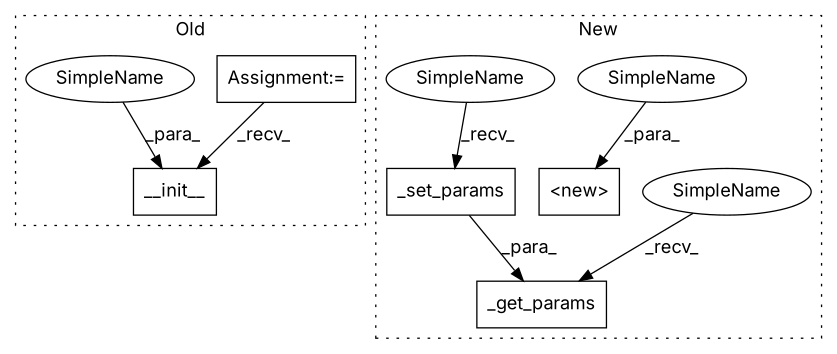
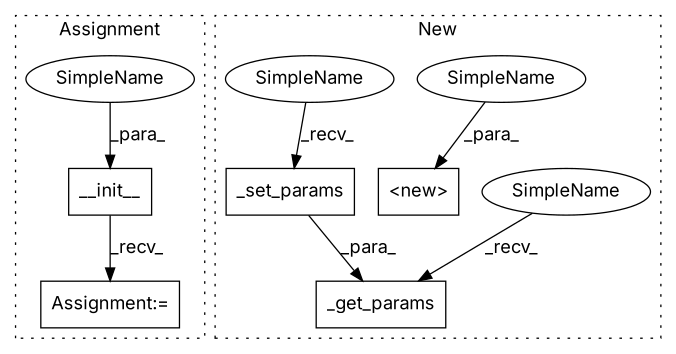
cluster "Old": label "Old" -> "Assignment"
edge "Assignment:=" -> "__init__": reversed
